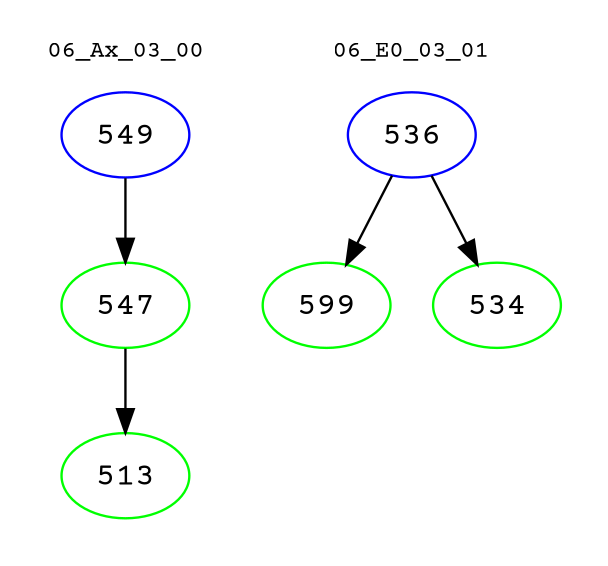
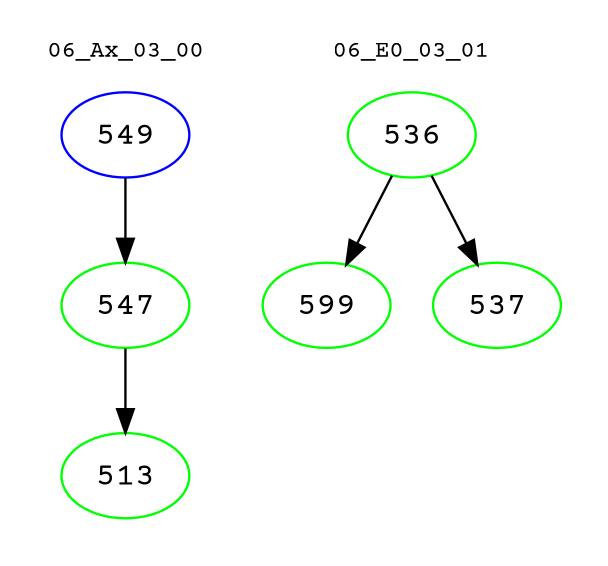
node "536": color blue -> green
node "534": label "534" -> "537"
